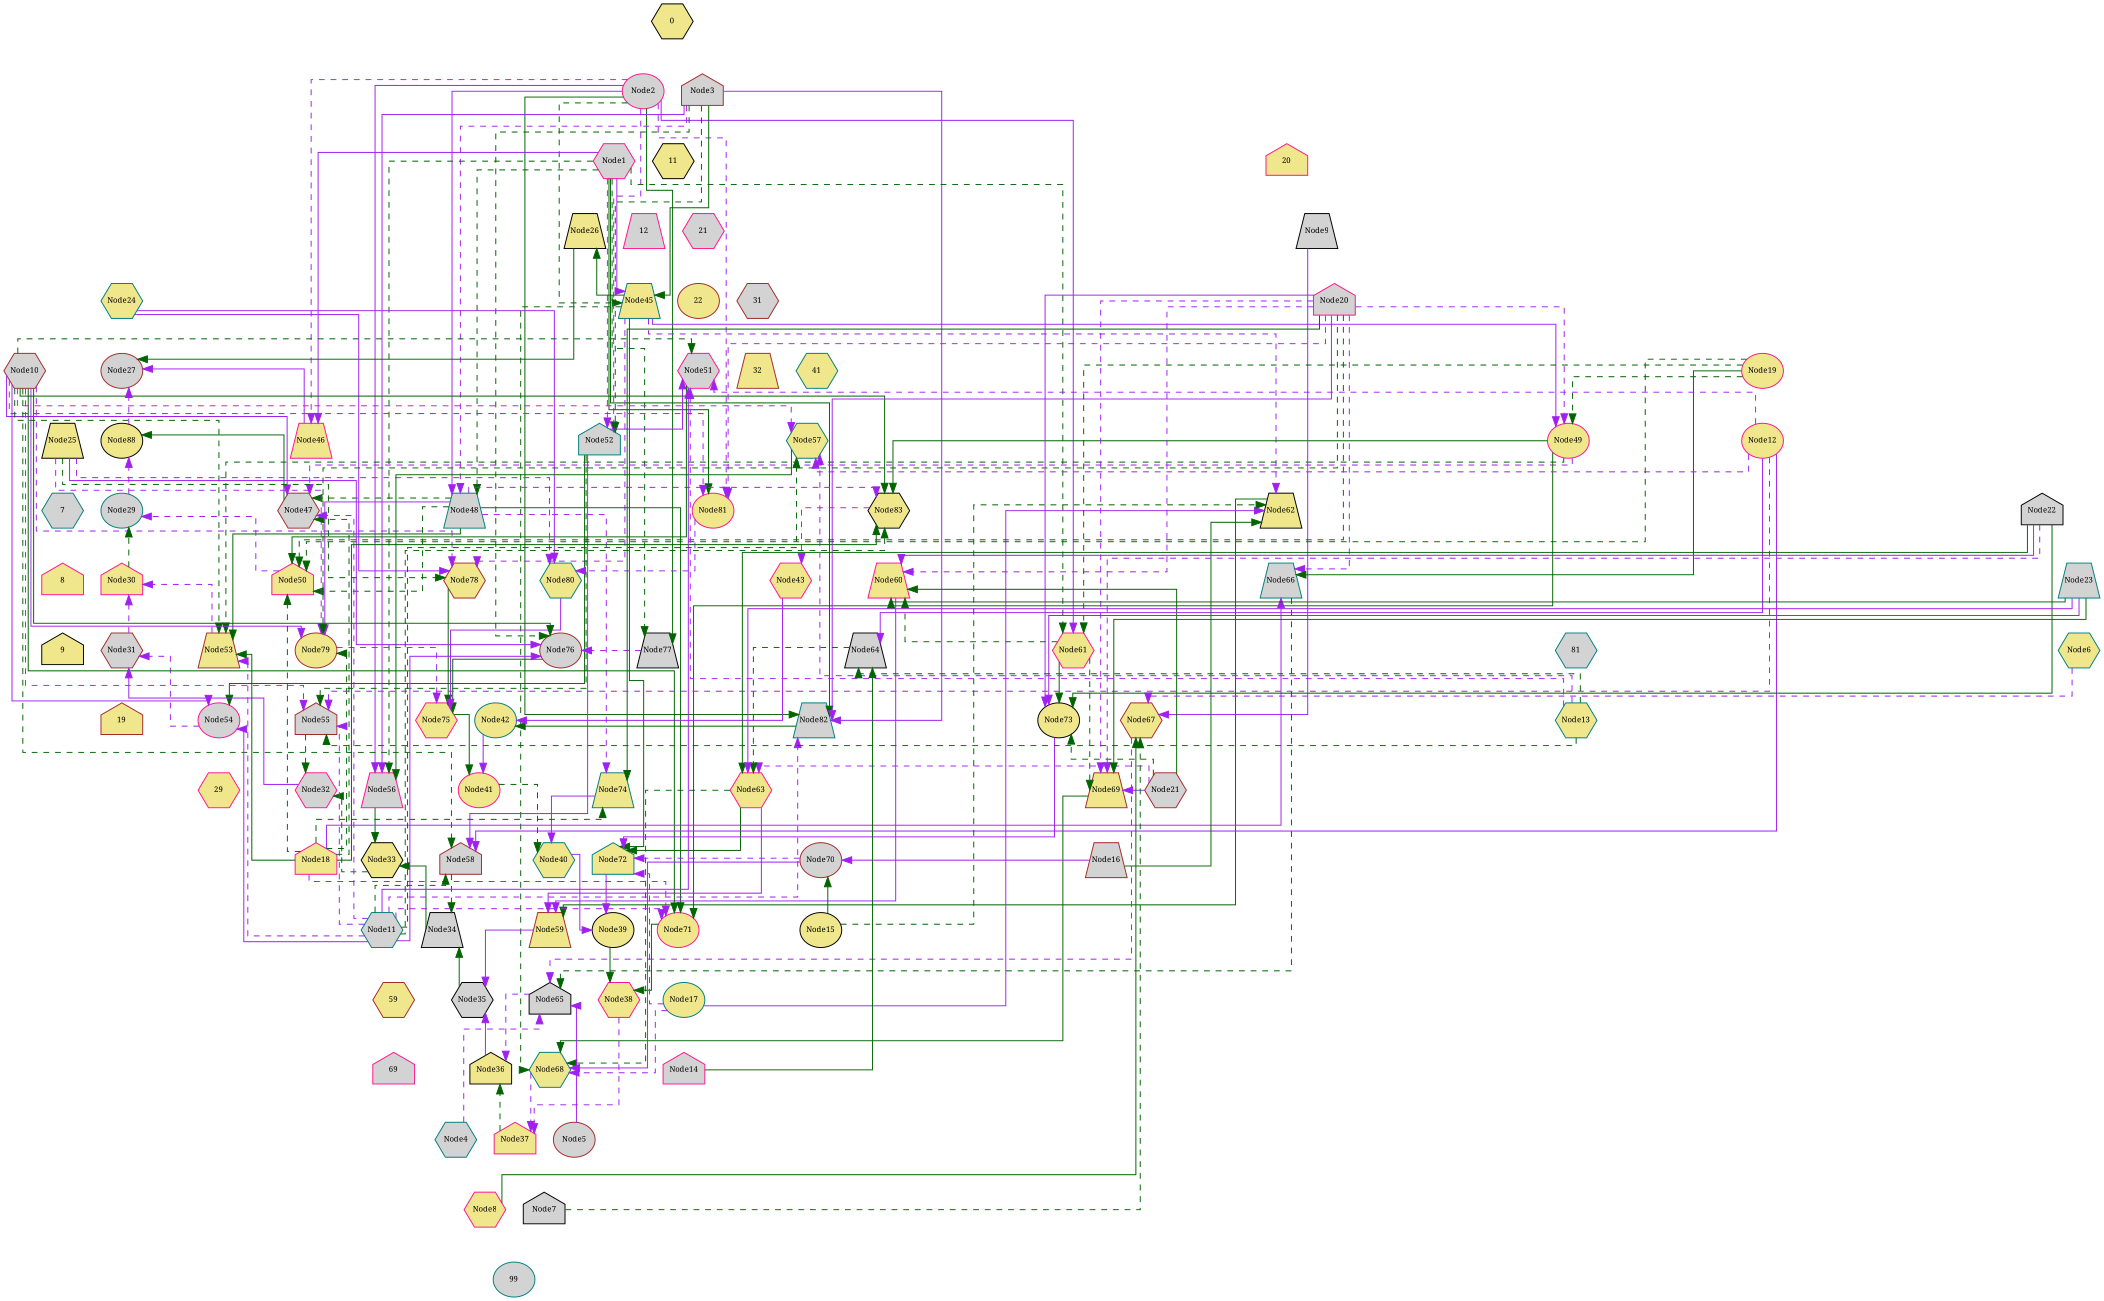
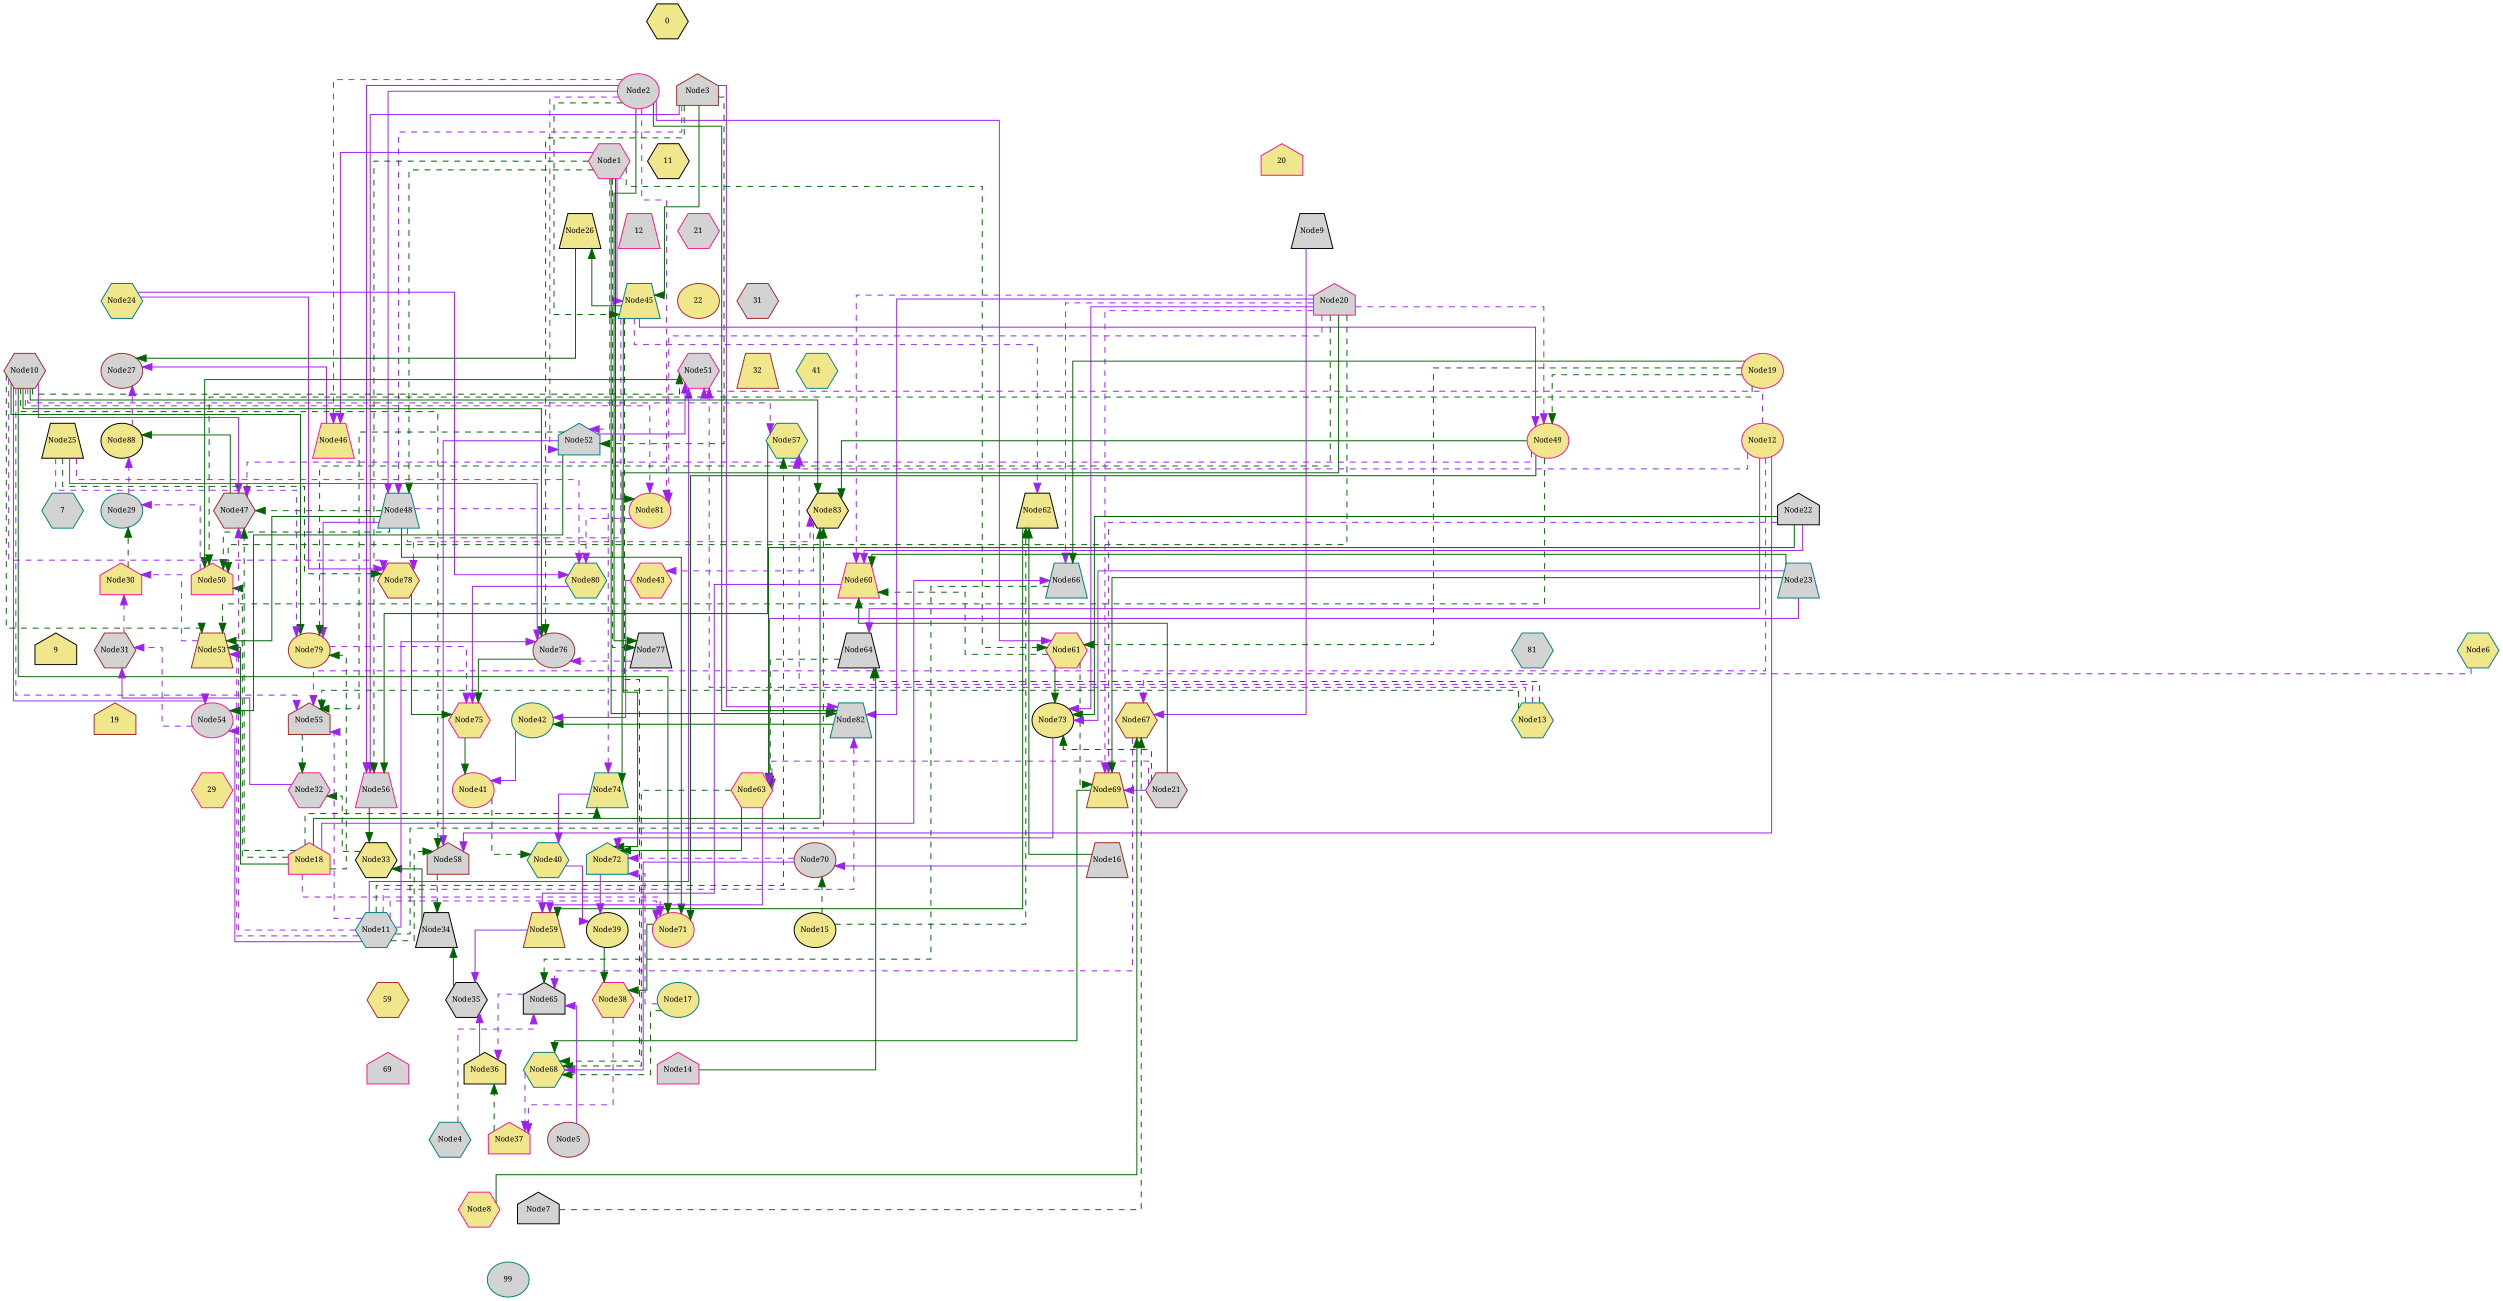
node "8": removed
edge "Node10" -> "Node79": color purple -> darkgreen
edge "Node17" -> "Node62": removed
edge "Node15" -> "Node70": style solid -> dashed
edge "Node17" -> "Node68": color purple -> darkgreen
